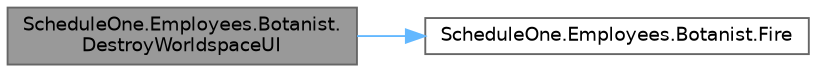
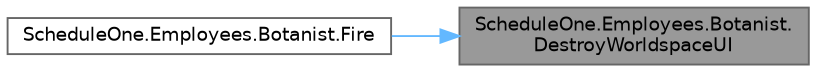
edge "ScheduleOne.Employees.Botanist. DestroyWorldspaceUI" -> "ScheduleOne.Employees.Botanist.Fire": reversed
